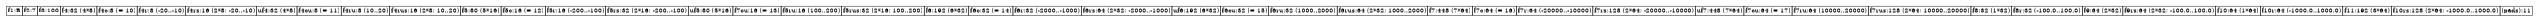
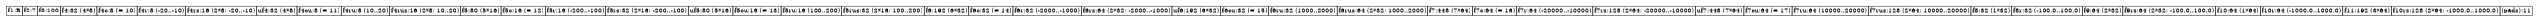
node "f1:B": text "f7cu:16 (= 13)" -> "f5cu:16 (= 13)"
